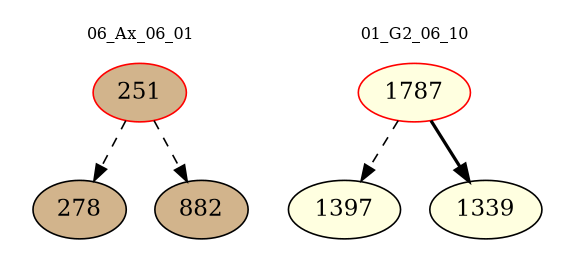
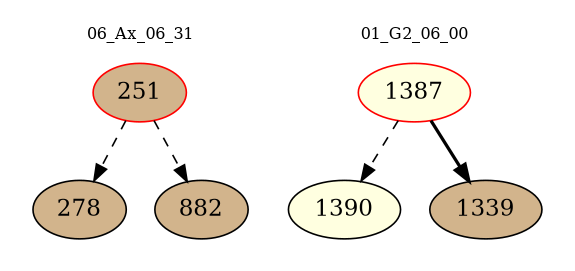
cluster "06_Ax_06_01": label "06_Ax_06_01" -> "06_Ax_06_31"
cluster "01_G2_06_10": label "01_G2_06_10" -> "01_G2_06_00"
node "1787": label "1787" -> "1387"
node "1397": label "1397" -> "1390"
node "1339": fillcolor lightyellow -> tan
